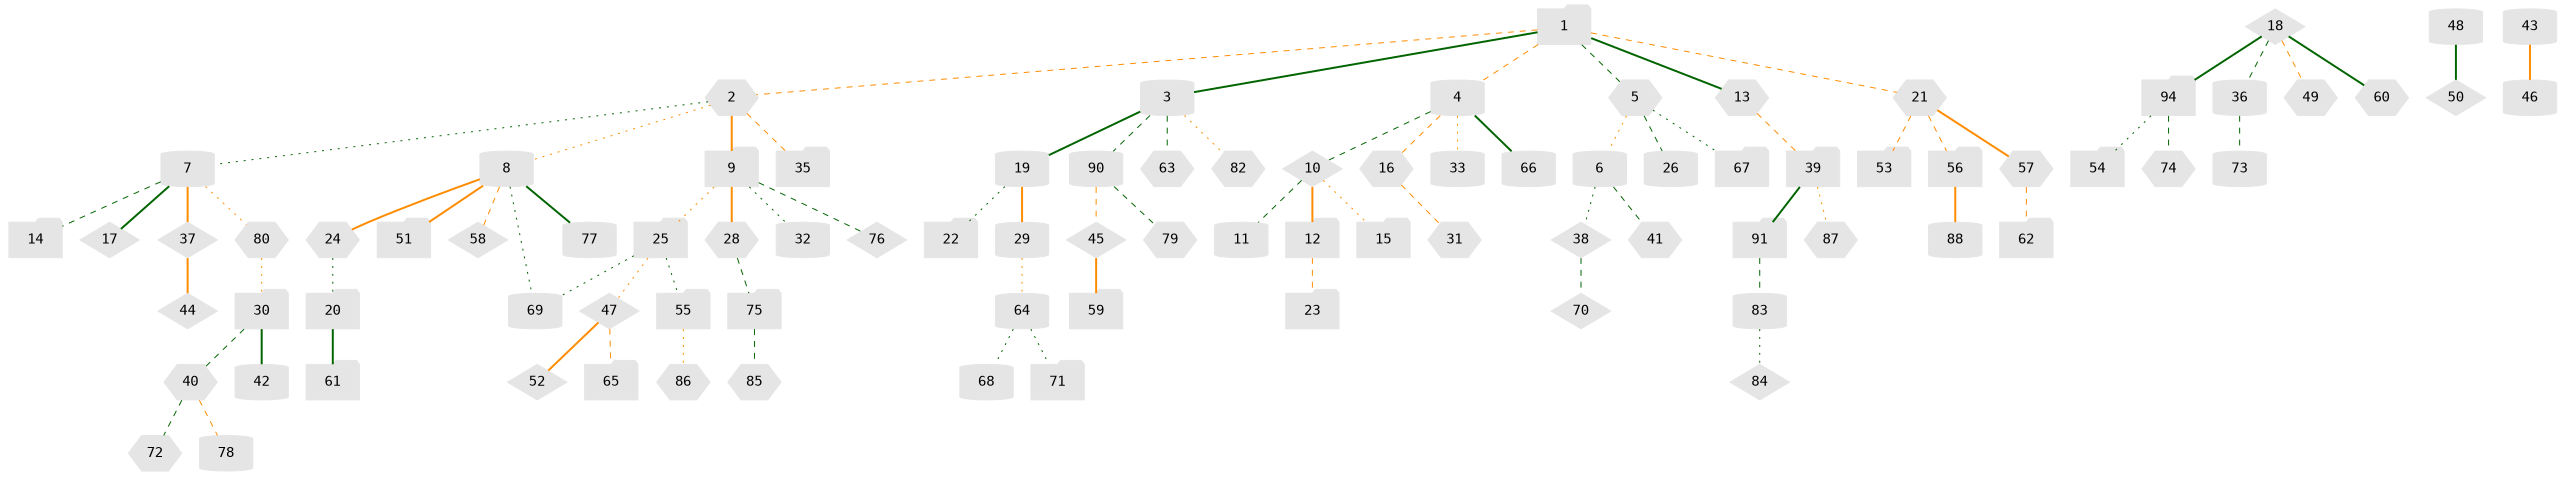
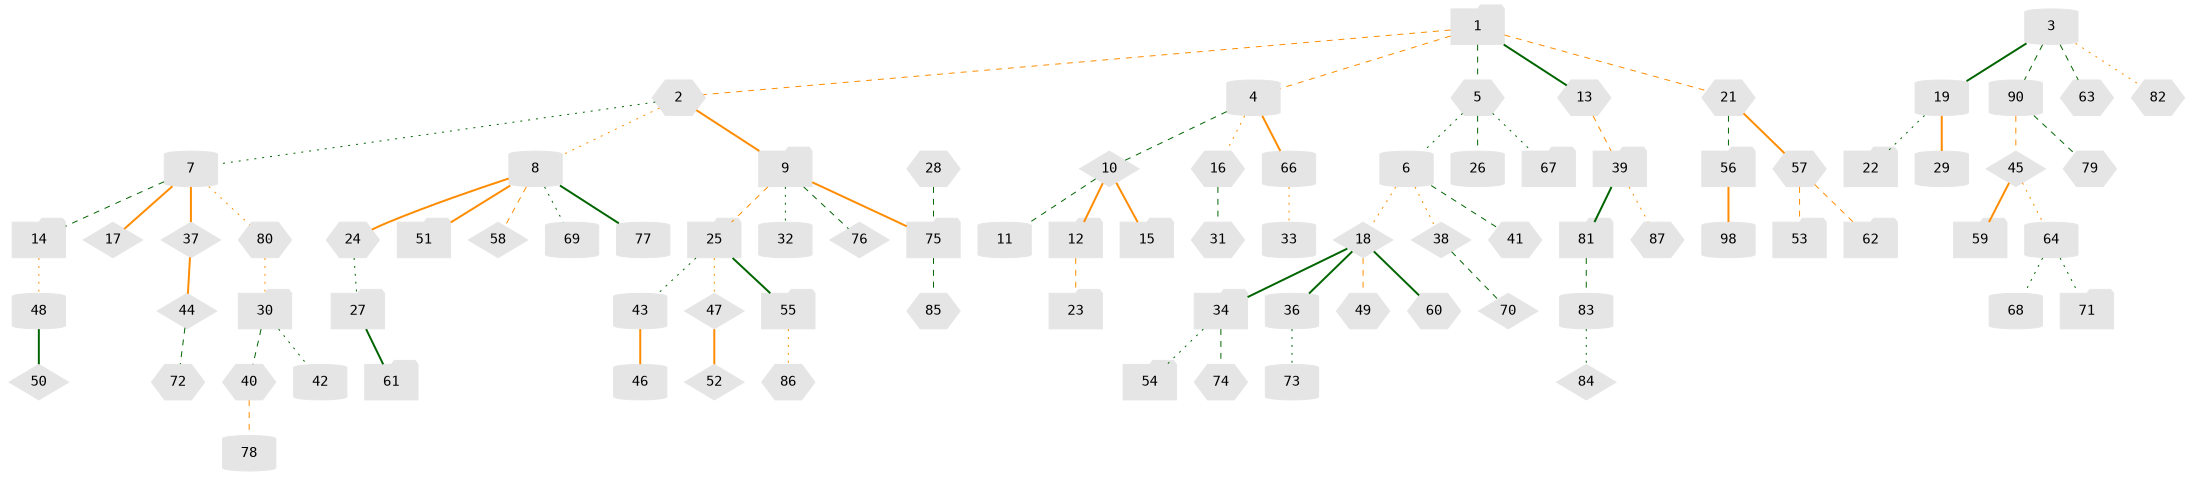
edge "18" -- "36": style dashed -> bold
edge "1" -- "3": removed
node "94": label "94" -> "34"
edge "4" -- "33": now "66" -- "33"
edge "4" -- "66": color darkgreen -> darkorange
edge "5" -- "6": color darkorange -> darkgreen
edge "21" -- "53": now "57" -- "53"
edge "21" -- "56": color darkorange -> darkgreen
edge "36" -- "73": style dashed -> dotted
edge "4" -- "16": style dashed -> dotted
node "35": removed
edge "10" -- "15": style dotted -> bold
edge "16" -- "31": color darkorange -> darkgreen
edge "9" -- "25": style dotted -> dashed
edge "9" -- "28": now "9" -- "75"
edge "6" -- "38": color darkgreen -> darkorange
edge "6" -- "18": added
edge "7" -- "17": color darkgreen -> darkorange
node "91": label "91" -> "81"
node "88": label "88" -> "98"
edge "14" -- "48": added
edge "25" -- "69": now "25" -- "43"
edge "25" -- "55": style dotted -> bold
edge "29" -- "64": now "45" -- "64"
node "20": label "20" -> "27"
edge "30" -- "42": style bold -> dotted
node "65": removed
edge "40" -- "72": now "44" -- "72"
